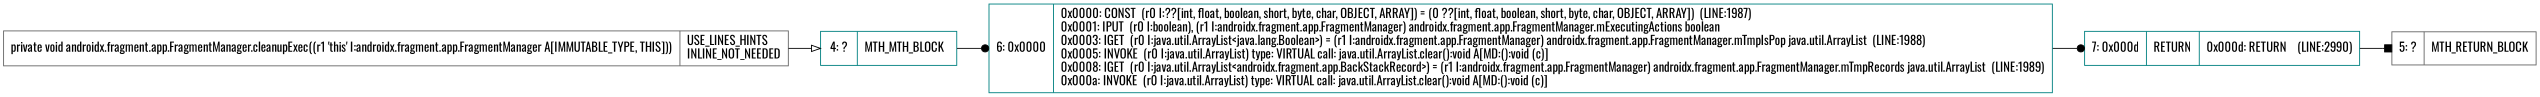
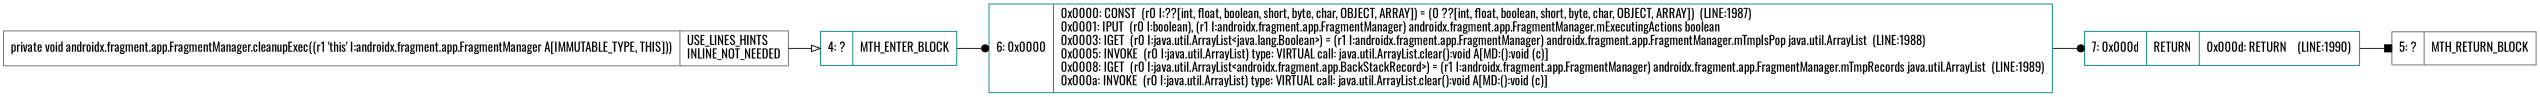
node "4: ?": text "MTH_MTH_BLOCK" -> "MTH_ENTER_BLOCK"
node "7: 0x000d": text "0x000d: RETURN    (LINE:2990)" -> "0x000d: RETURN    (LINE:1990)"
